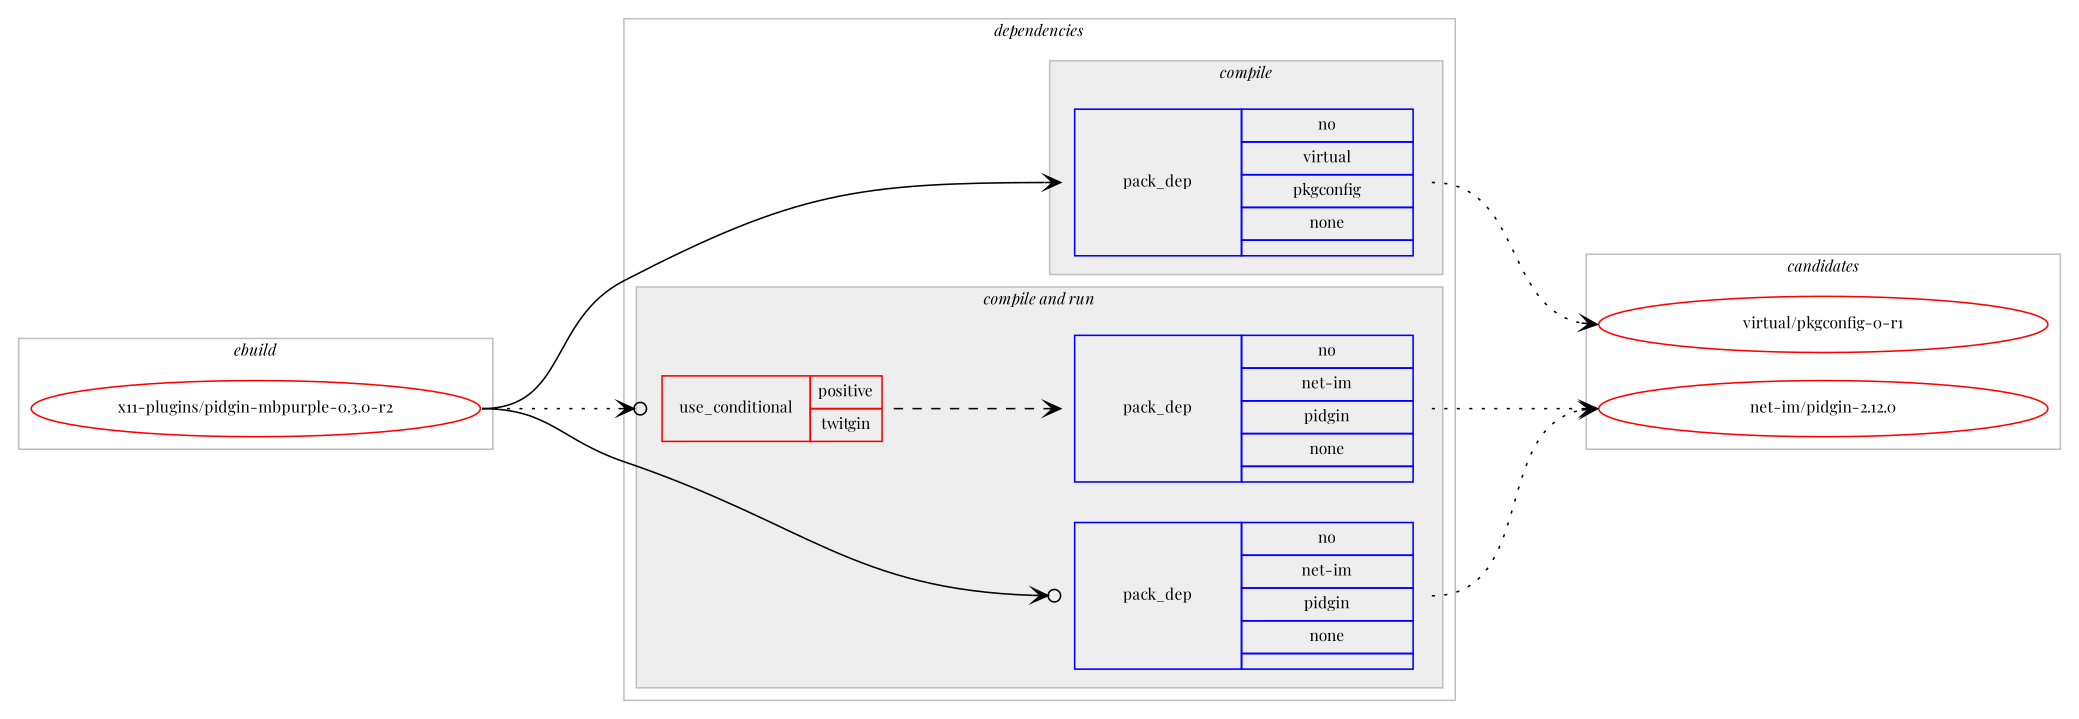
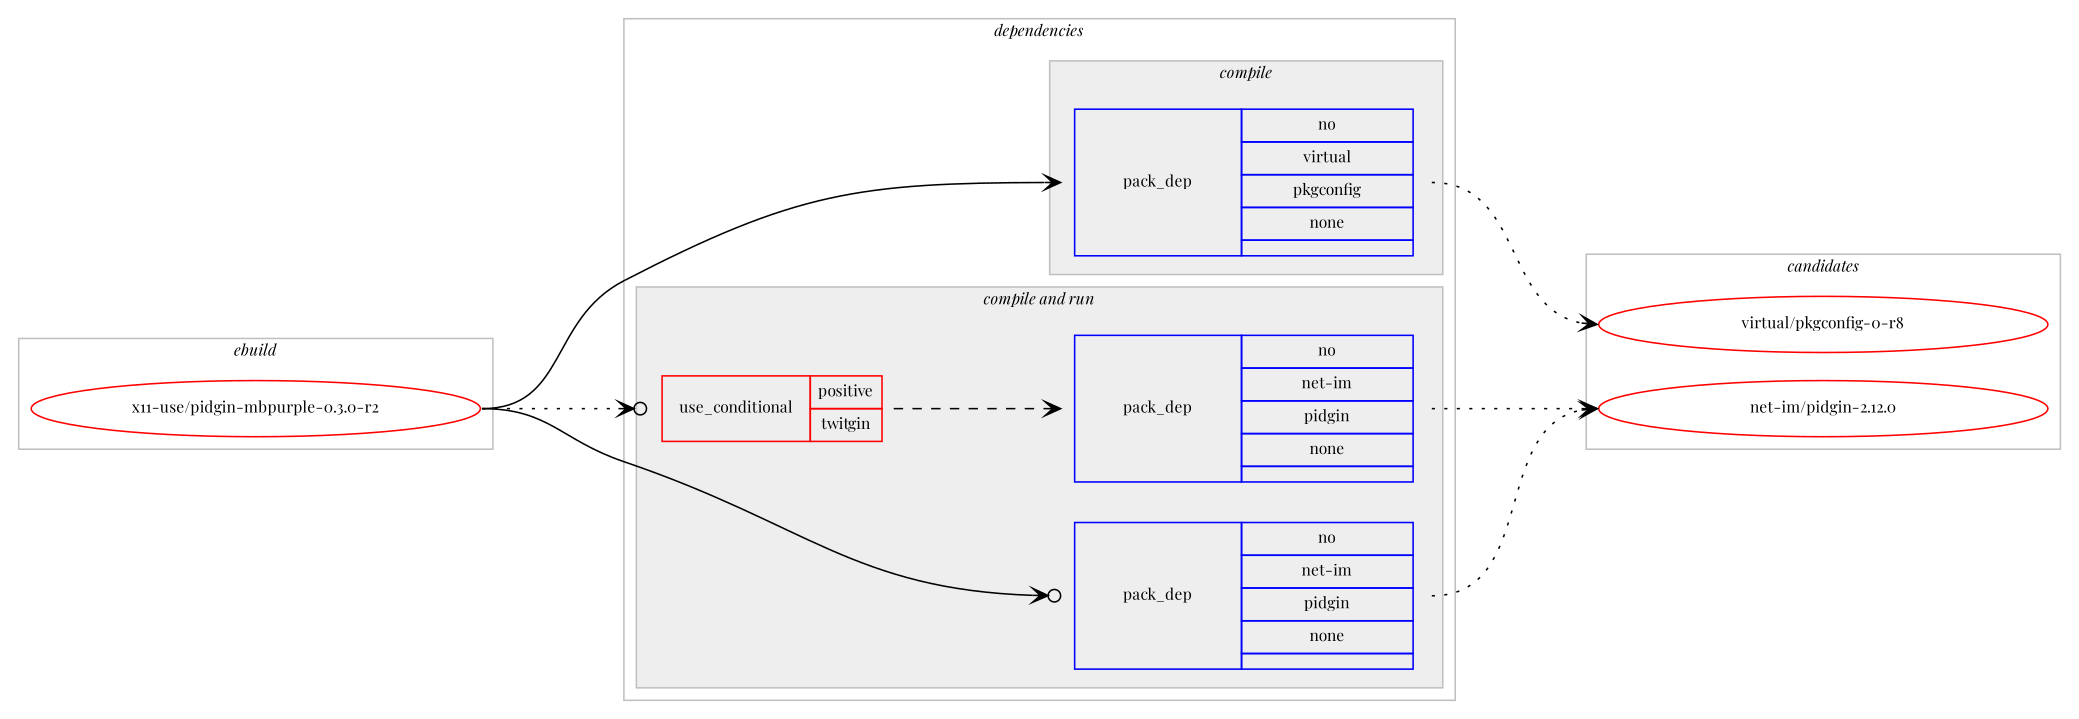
node "virtual/pkgconfig-0-r1": label "virtual/pkgconfig-0-r1" -> "virtual/pkgconfig-0-r8"
node "x11-plugins/pidgin-mbpurple-0.3.0-r2": label "x11-plugins/pidgin-mbpurple-0.3.0-r2" -> "x11-use/pidgin-mbpurple-0.3.0-r2"
